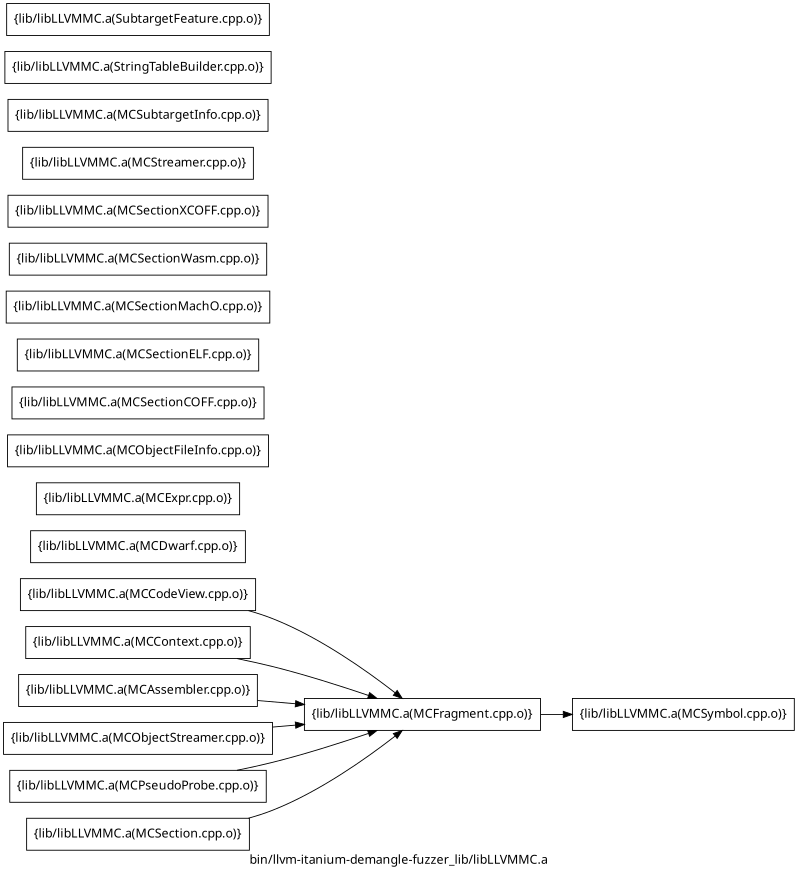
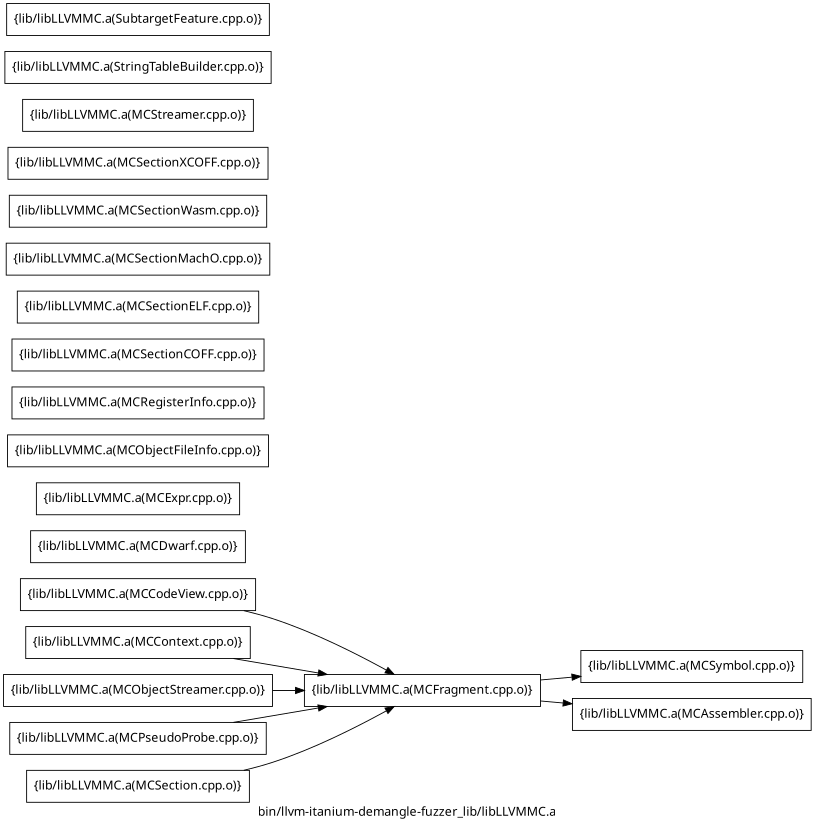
node "{lib/libLLVMMC.a(MCSubtargetInfo.cpp.o)}": removed
node "{lib/libLLVMMC.a(MCRegisterInfo.cpp.o)}": added
edge "{lib/libLLVMMC.a(MCAssembler.cpp.o)}" -> "{lib/libLLVMMC.a(MCFragment.cpp.o)}": reversed
